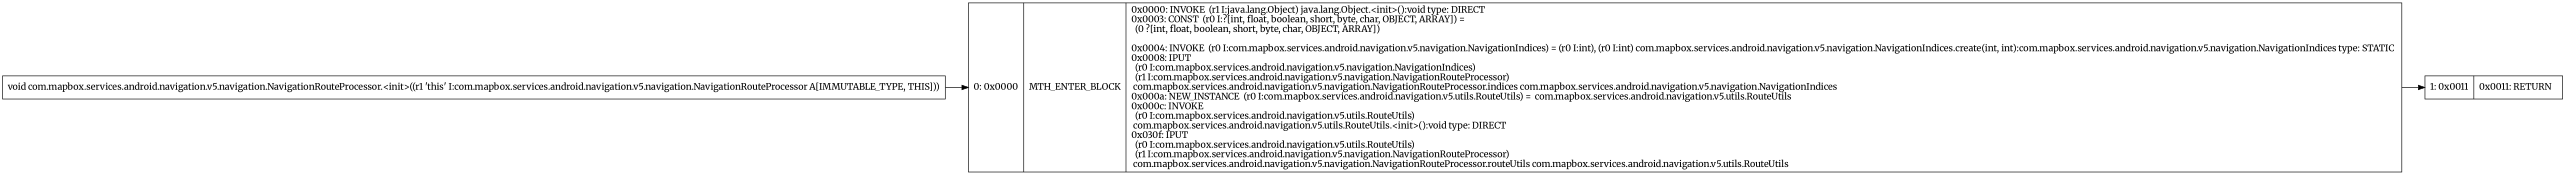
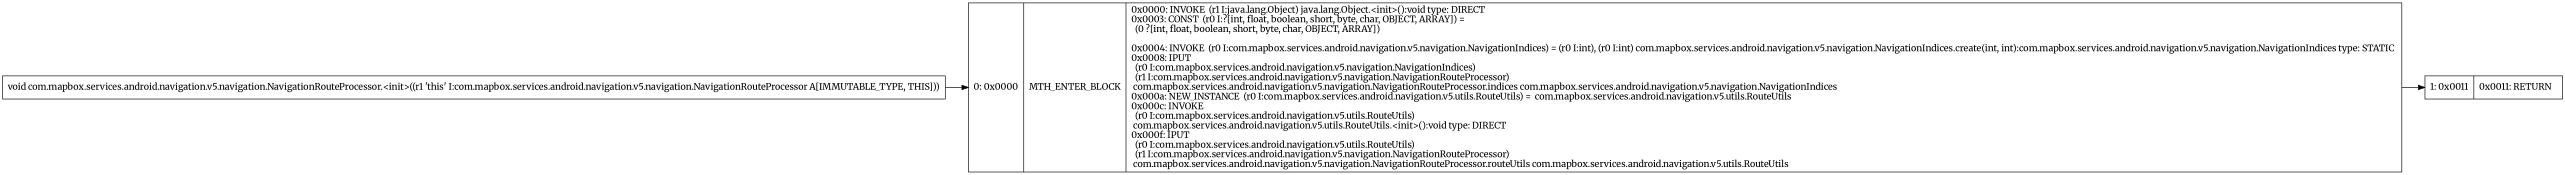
node "0: 0x0000": text "0x030f: IPUT" -> "0x000f: IPUT"
